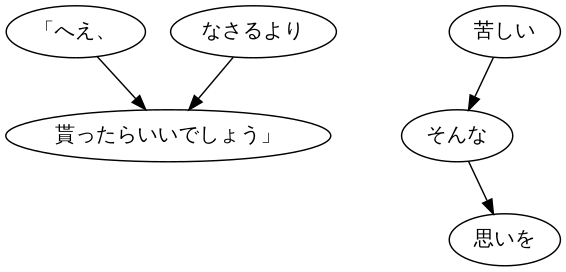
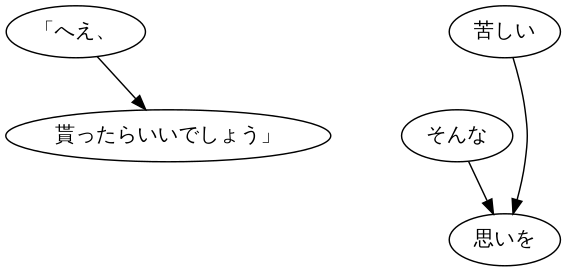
node "なさるより": removed
edge "苦しい" -> "そんな": now "苦しい" -> "思いを"
